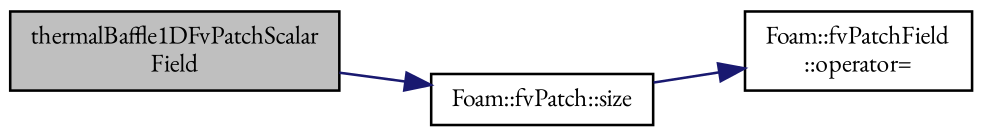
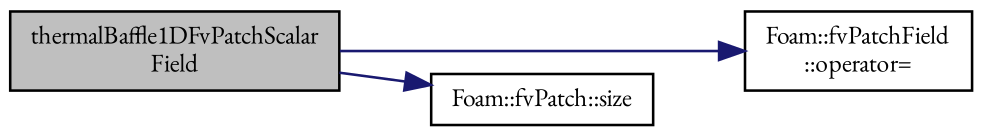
edge "Foam::fvPatch::size" -> "Foam::fvPatchField ::operator=": now "thermalBaffle1DFvPatchScalar Field" -> "Foam::fvPatchField ::operator="
